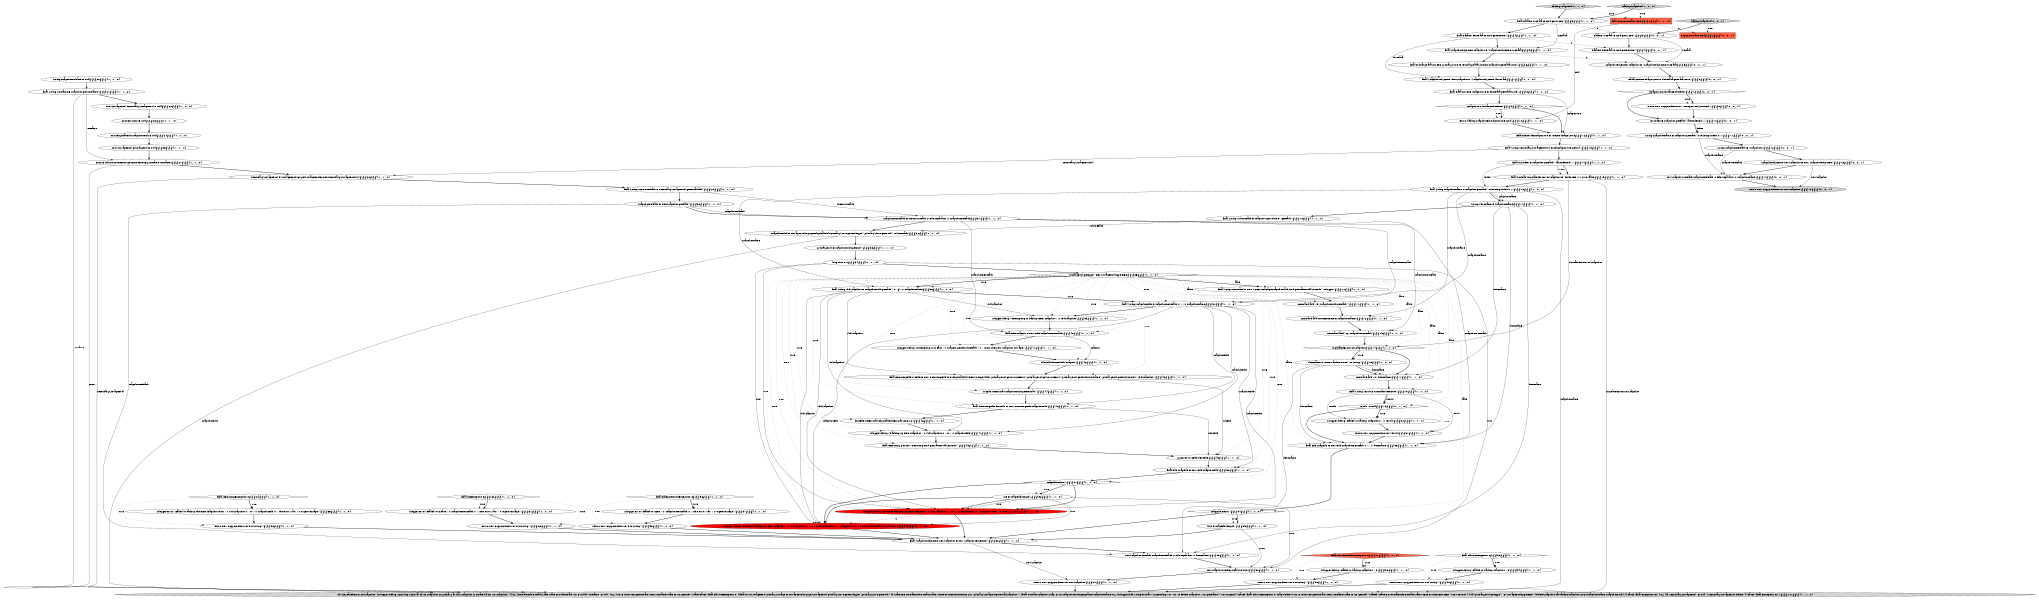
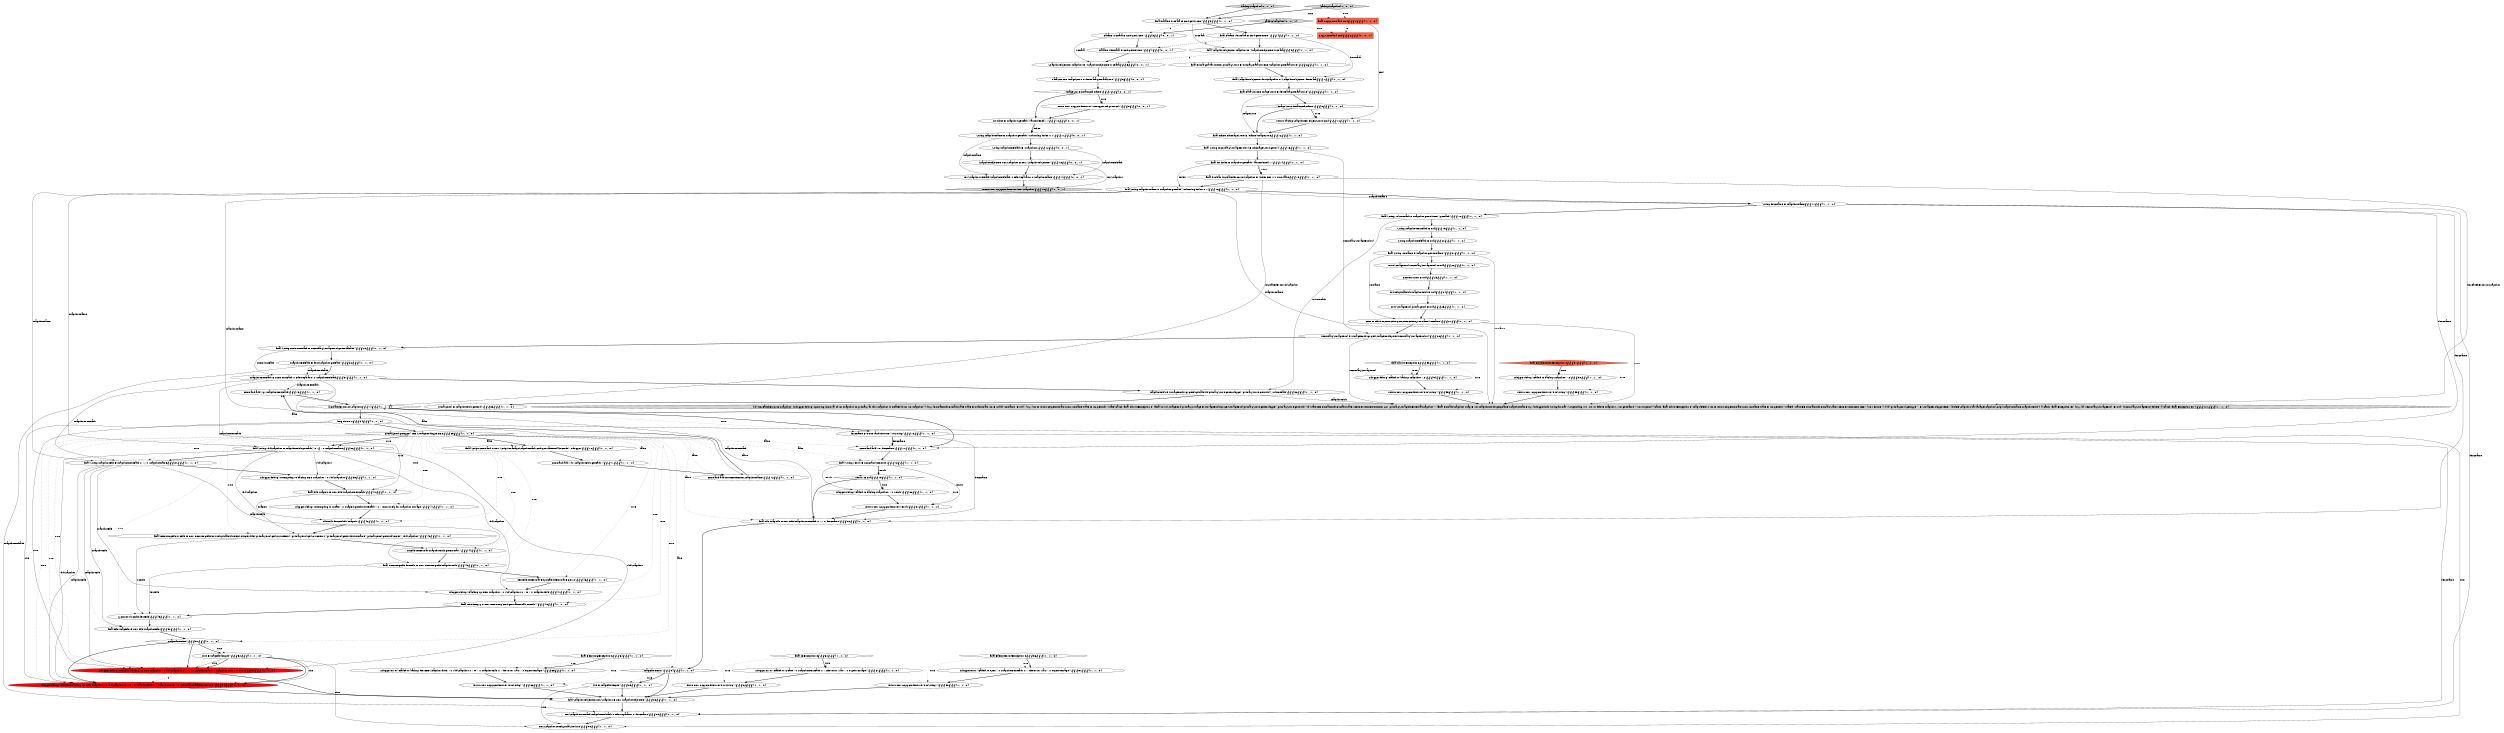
node "return new CopyCmdAnswer(newSnapshot)@@@15@@@['0', '0', '1']": shape ellipse -> diamond
node "String snapshotDestPath = null@@@19@@@['1', '1', '0']": added
edge "primaryPool = snapshotDisk.getPool()@@@33@@@['1', '1', '0']" -> "long size = 0@@@34@@@['1', '1', '0']": now "isCreatedFromVmSnapshot@@@74@@@['1', '1', '0']" -> "long size = 0@@@34@@@['1', '1', '0']"
edge "size = snapFile.length()@@@85@@@['1', '1', '0']" -> "newSnapshot.setPhysicalSize(size)@@@90@@@['1', '1', '0']": label "conn" -> "size"
node "return new CopyCmdAnswer(newSnapshot)@@@91@@@['1', '1', '0']": removed
